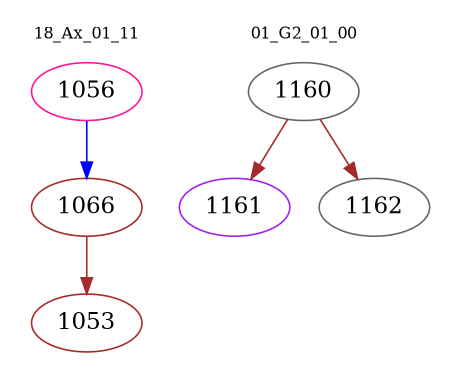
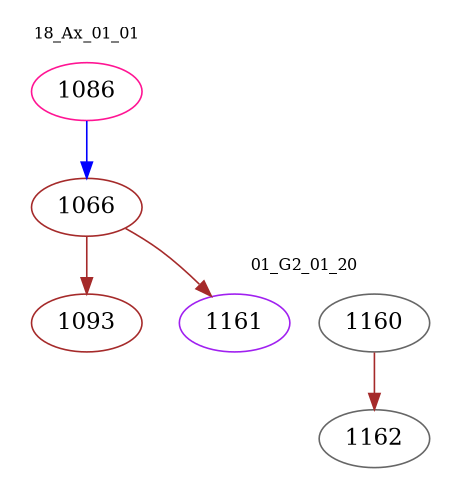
cluster "18_Ax_01_11": label "18_Ax_01_11" -> "18_Ax_01_01"
cluster "01_G2_01_00": label "01_G2_01_00" -> "01_G2_01_20"
node "1056": label "1056" -> "1086"
edge "1160" -> "1161": now "1066" -> "1161"
node "1053": label "1053" -> "1093"
